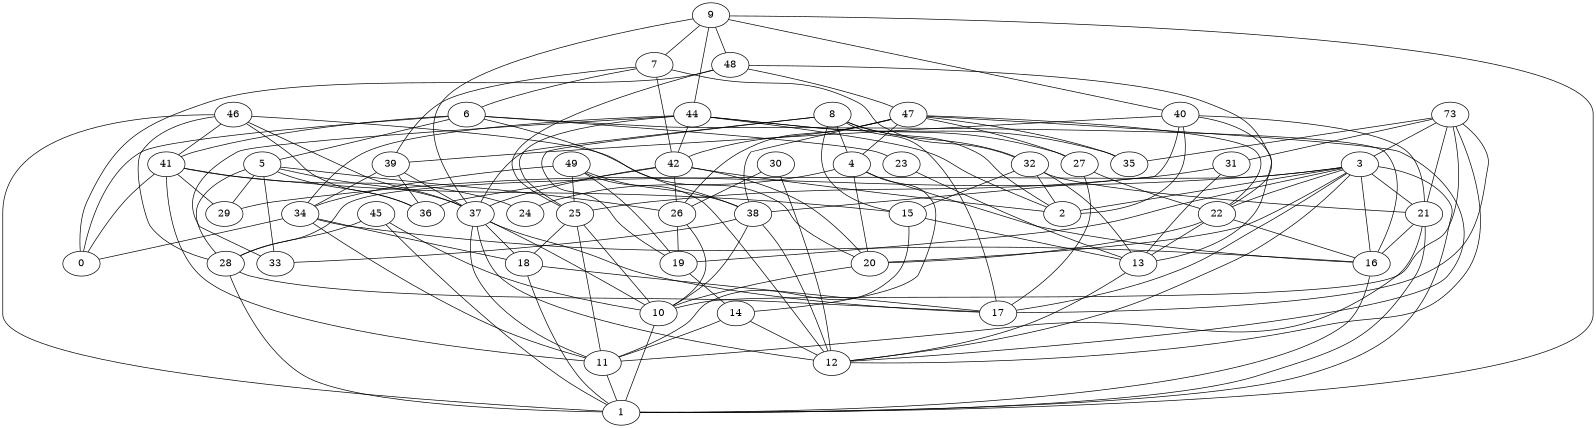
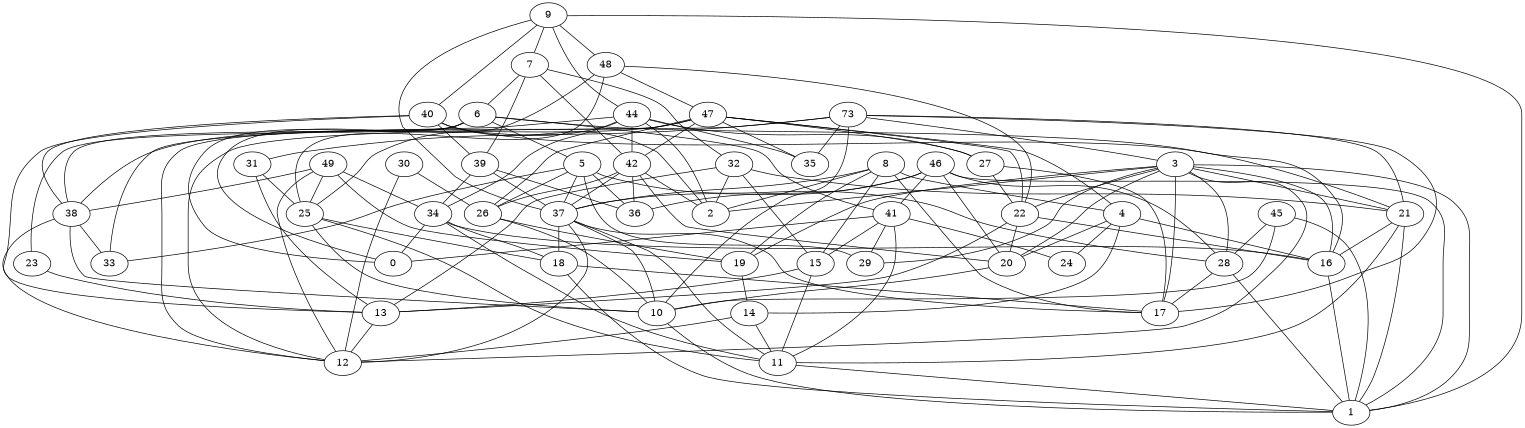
edge "8" -- "32": removed
